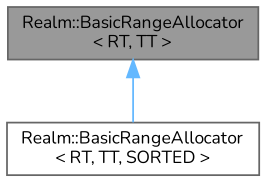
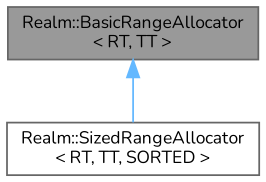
node "Realm::BasicRangeAllocator < RT, TT, SORTED >": label "Realm::BasicRangeAllocator < RT, TT, SORTED >" -> "Realm::SizedRangeAllocator < RT, TT, SORTED >"
